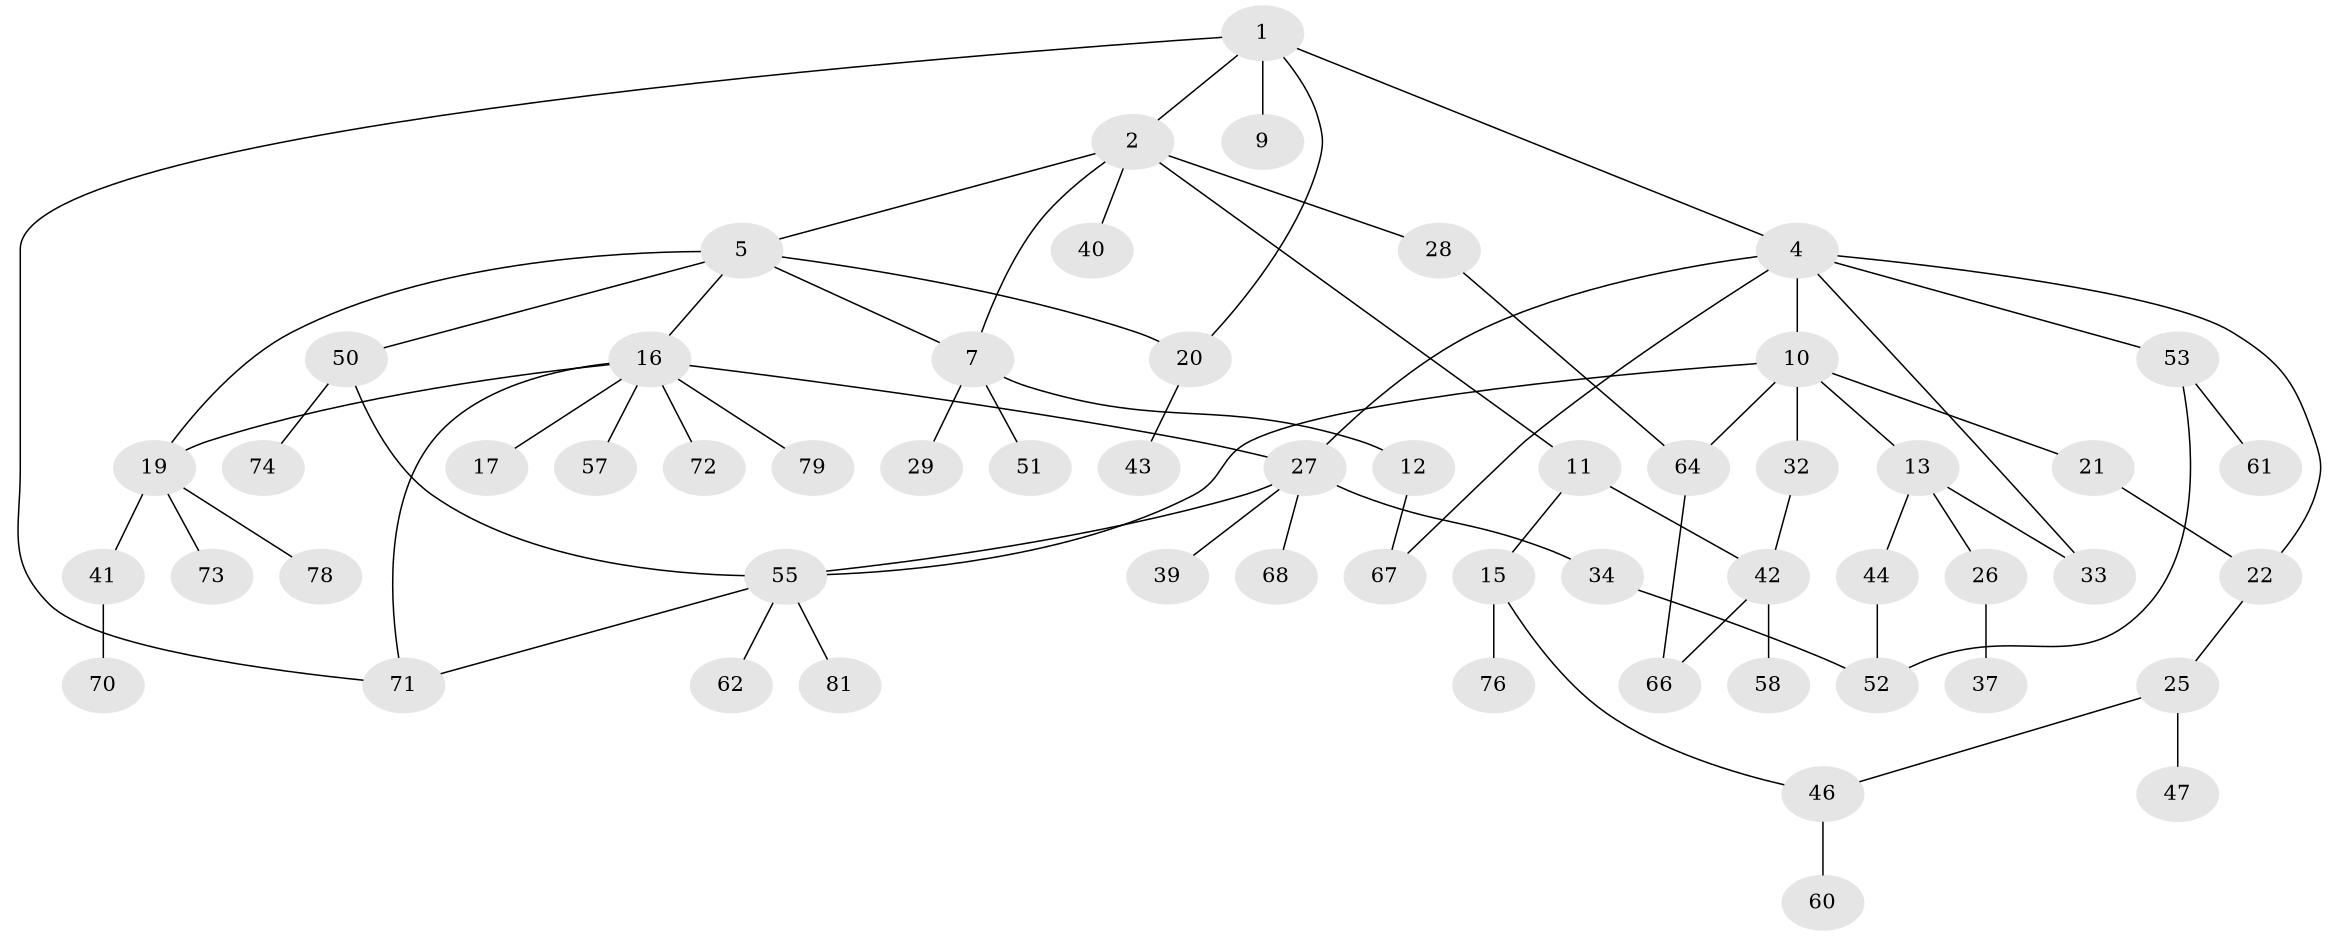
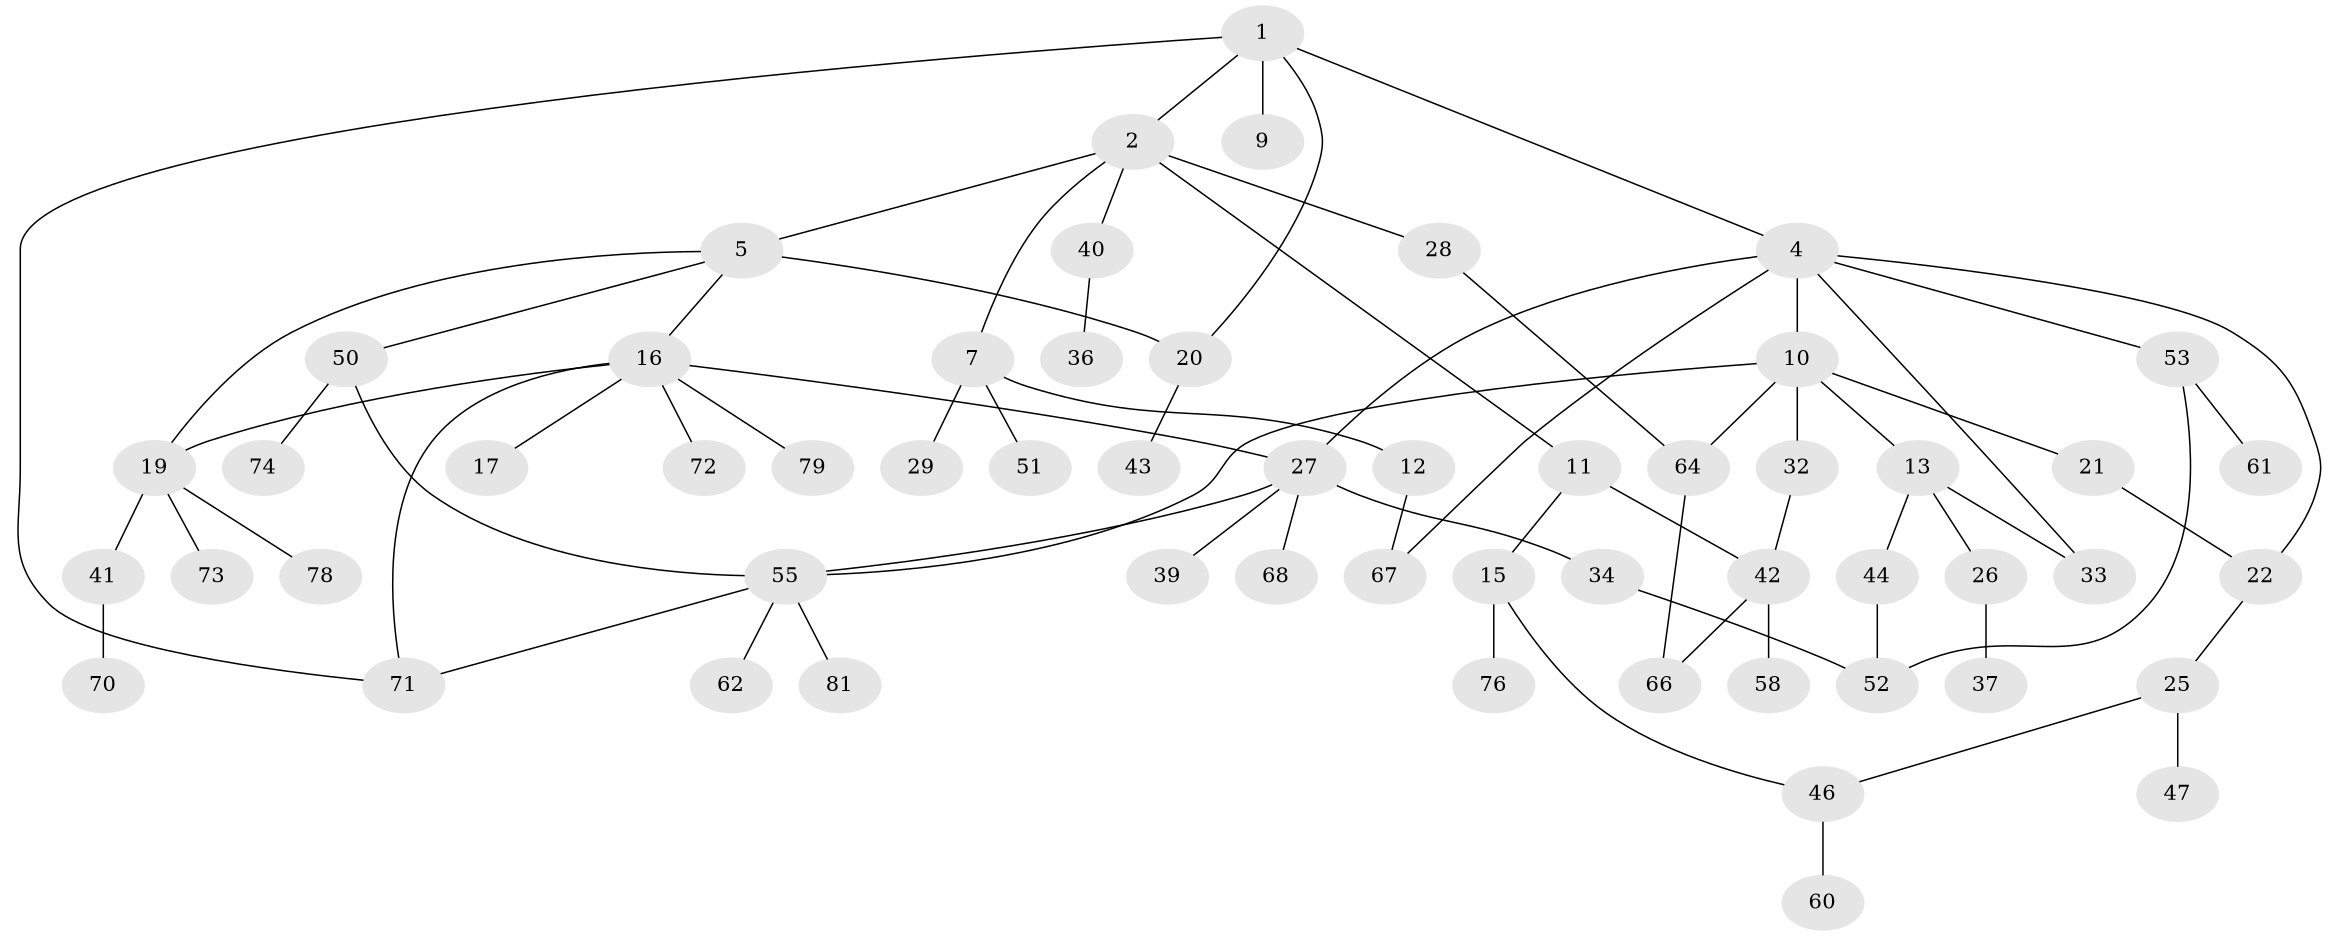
edge "5" -- "7": removed
node "36": added
node "57": removed
